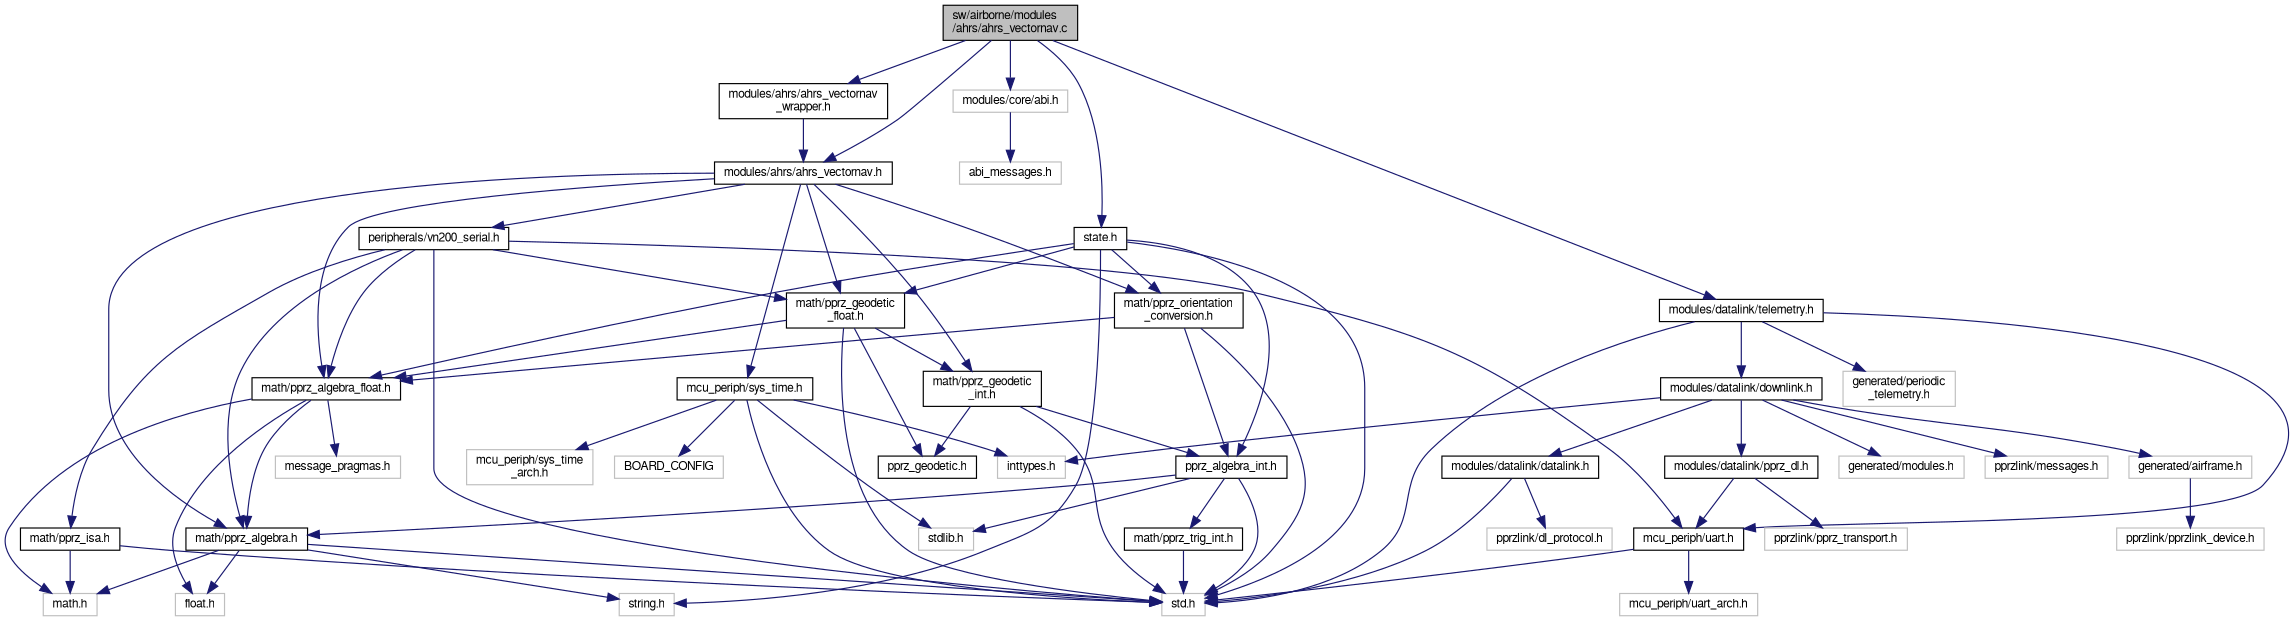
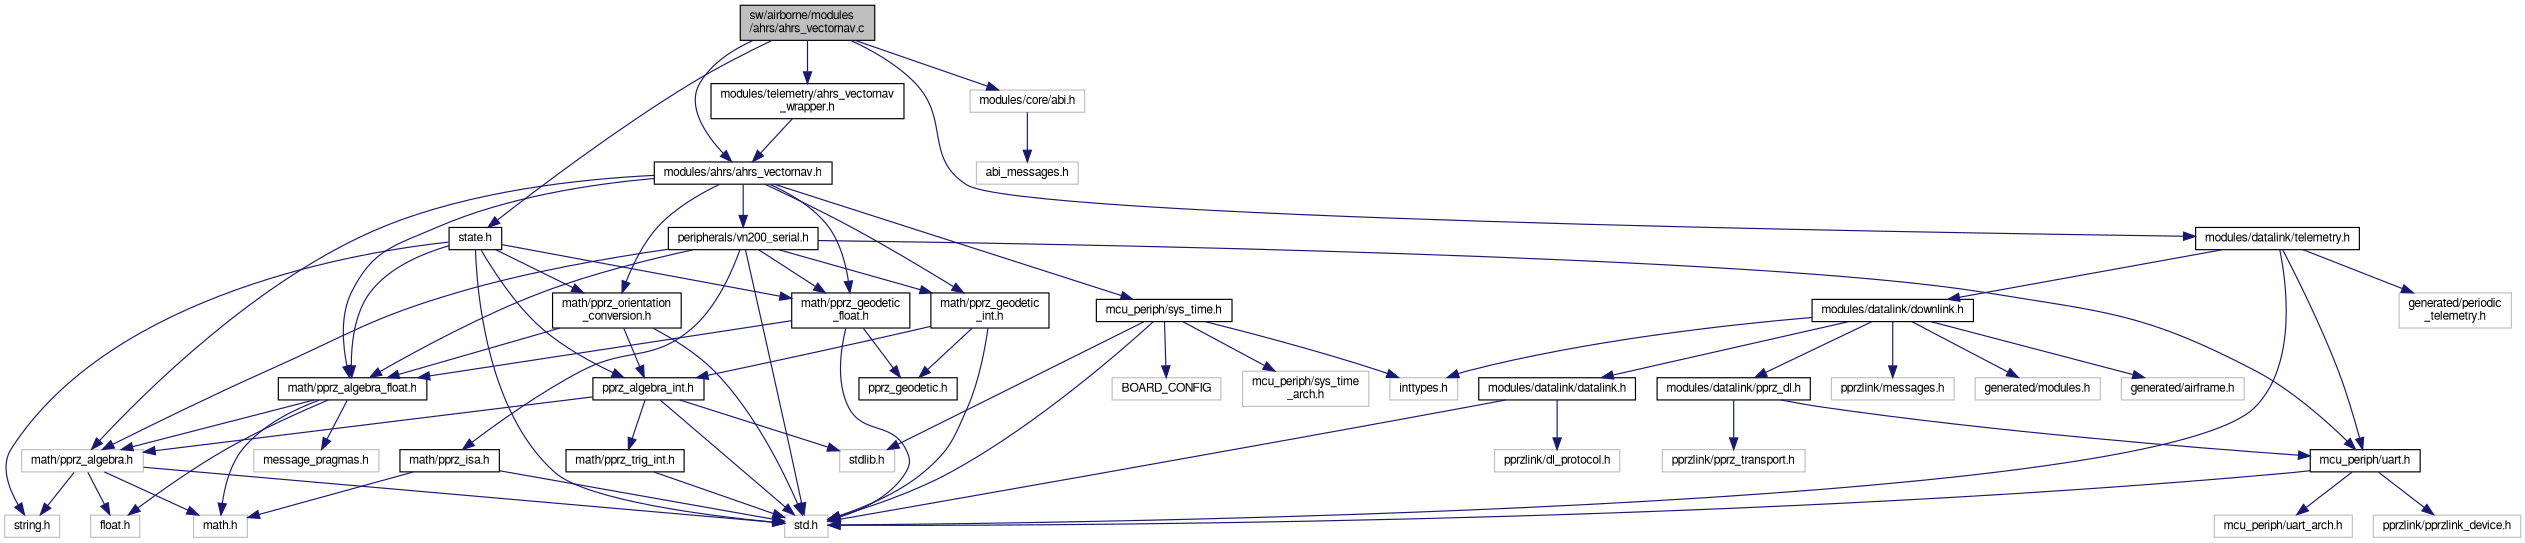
node "modules/ahrs/ahrs_vectornav _wrapper.h": label "modules/ahrs/ahrs_vectornav _wrapper.h" -> "modules/telemetry/ahrs_vectornav _wrapper.h"
edge "math/pprz_geodetic _float.h" -> "math/pprz_geodetic _int.h": now "peripherals/vn200_serial.h" -> "math/pprz_geodetic _int.h"
edge "generated/airframe.h" -> "pprzlink/pprzlink_device.h": now "mcu_periph/uart.h" -> "pprzlink/pprzlink_device.h"
node "math/pprz_algebra.h": color black -> grey75
